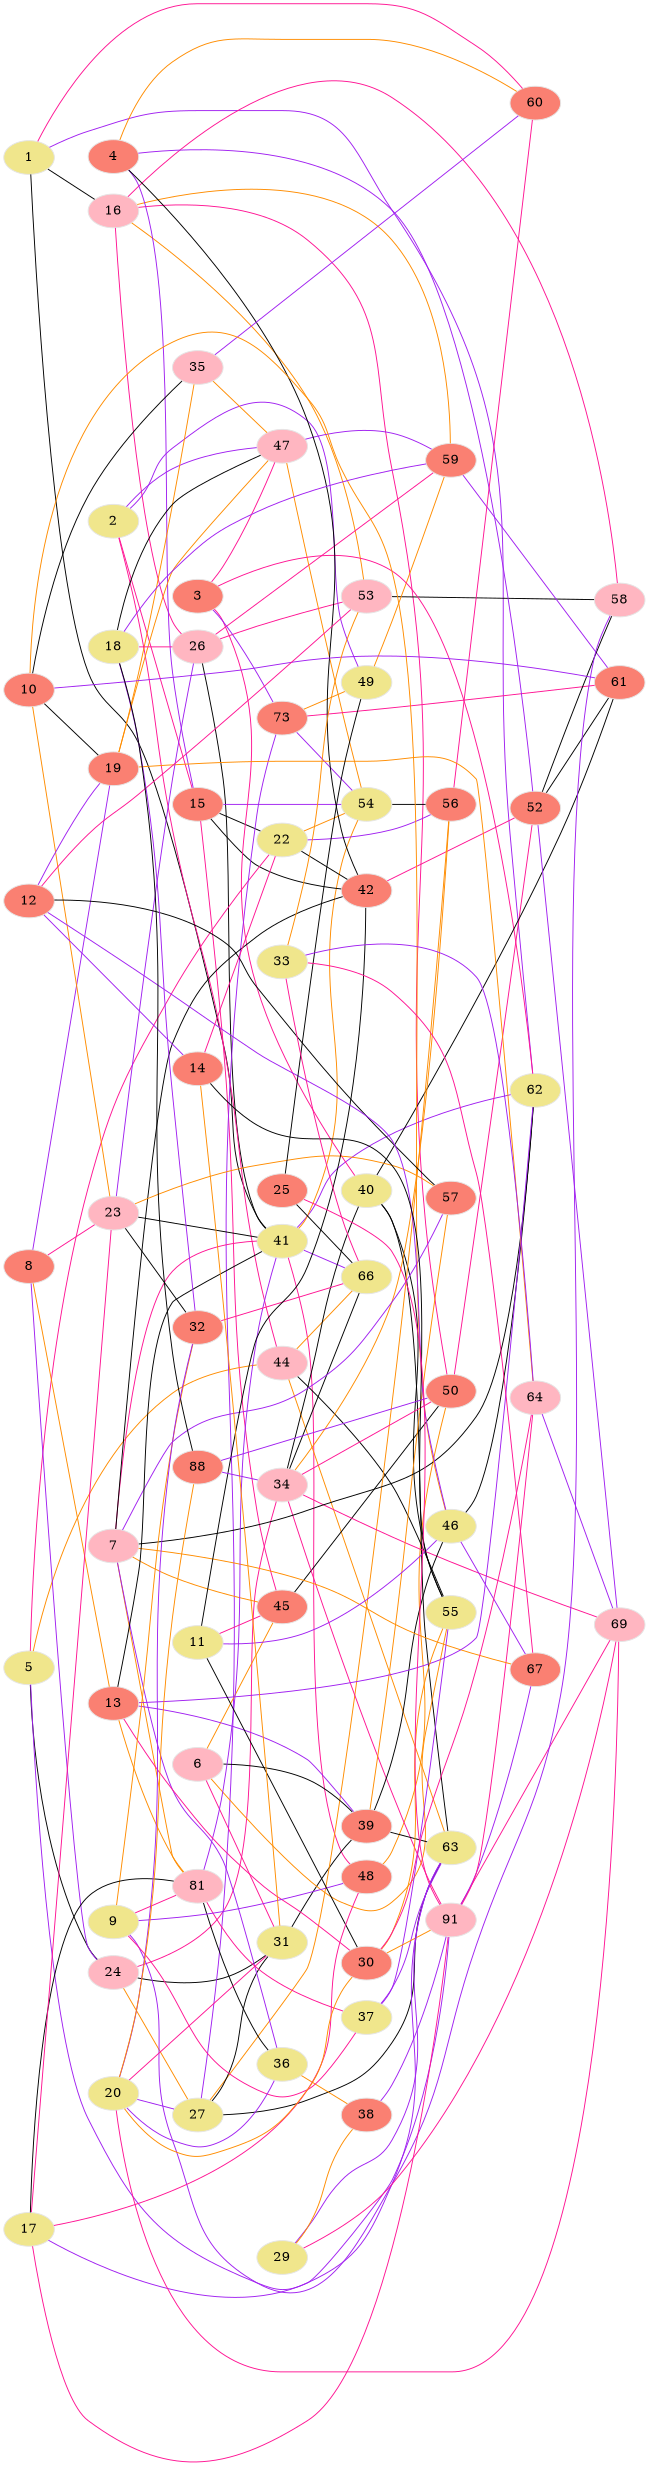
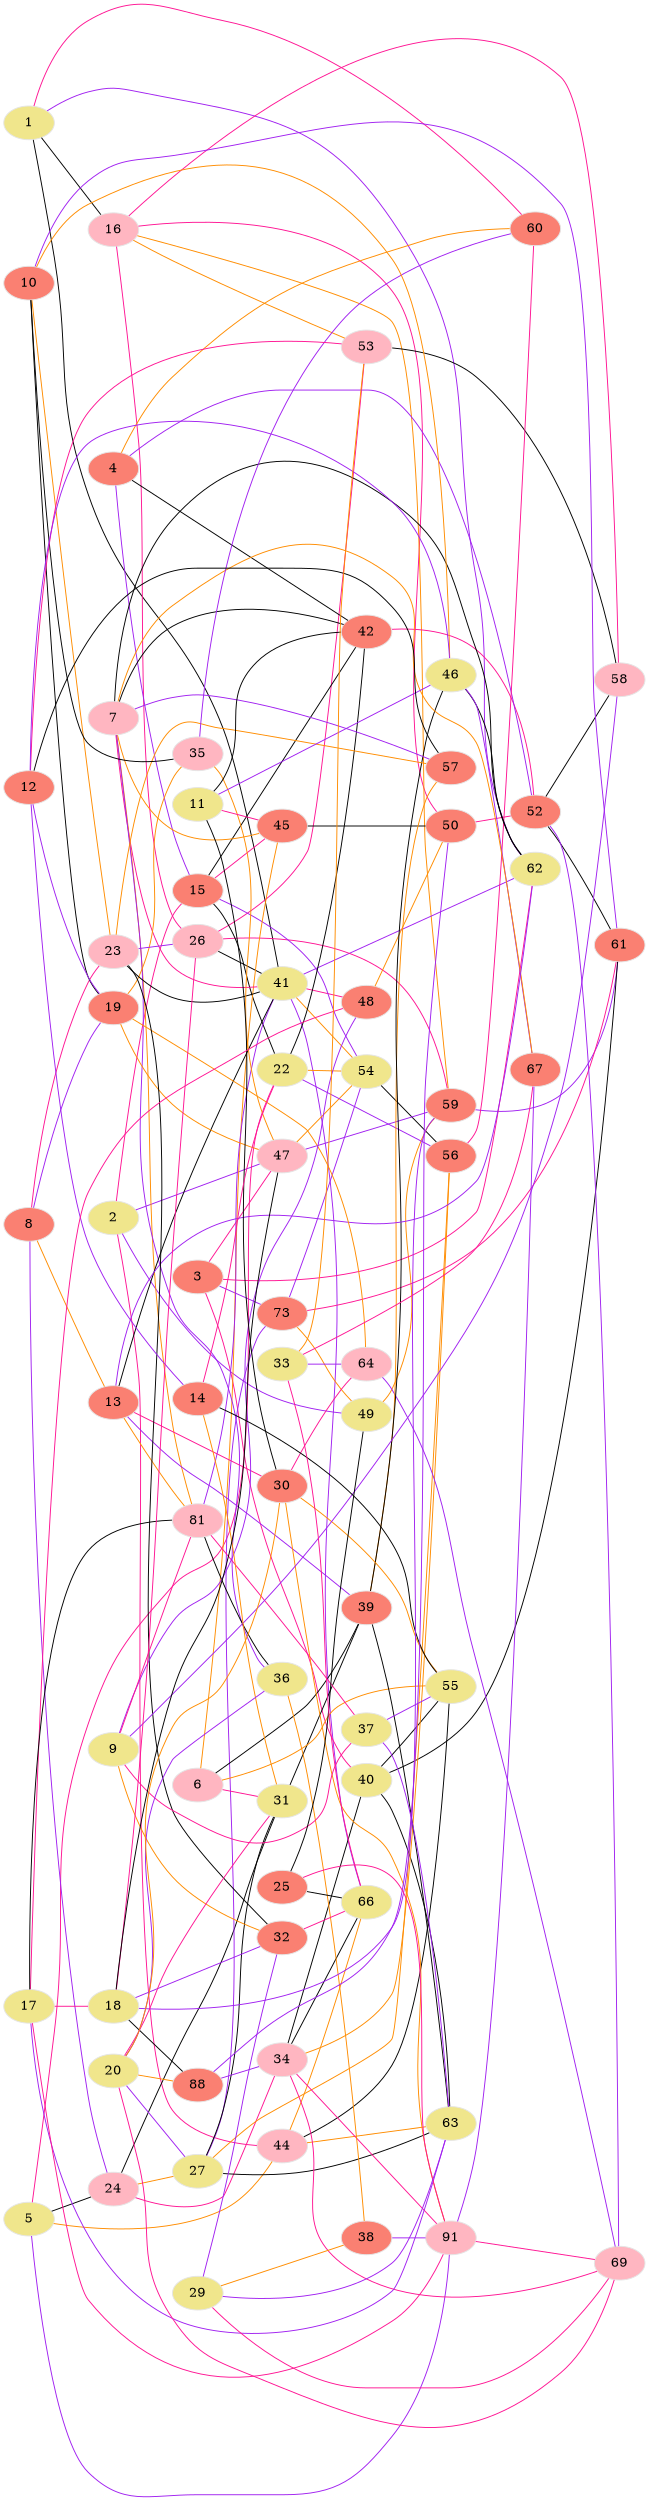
edge "50" -- "34": removed
edge "64" -- "91": removed
edge "32" -- "20": now "32" -- "29"
edge "23" -- "17": now "18" -- "17"
